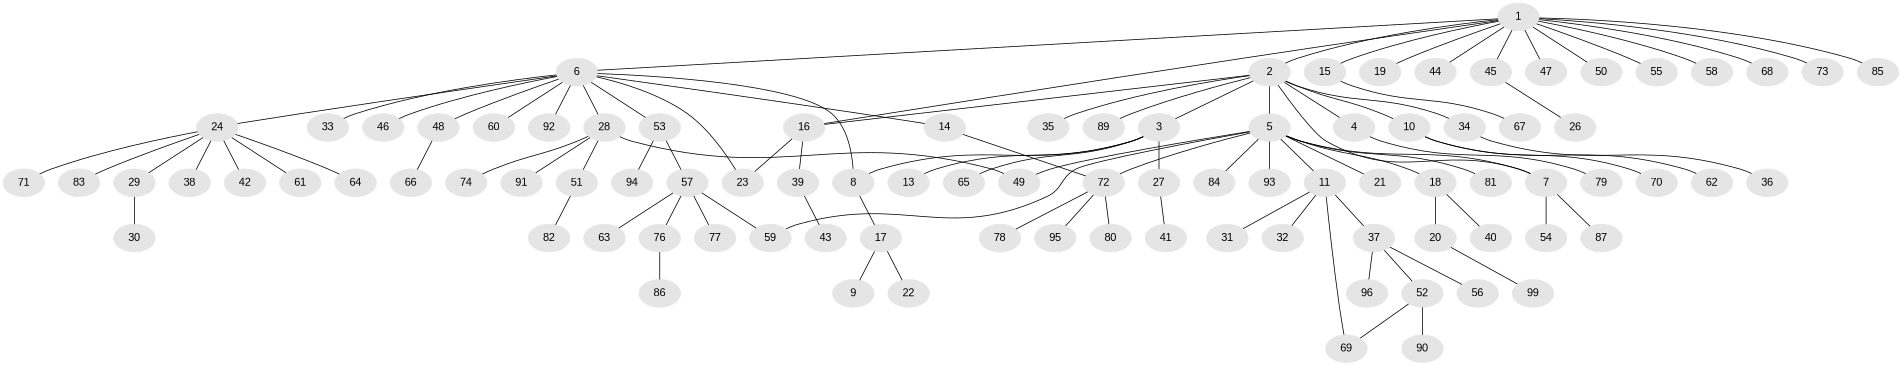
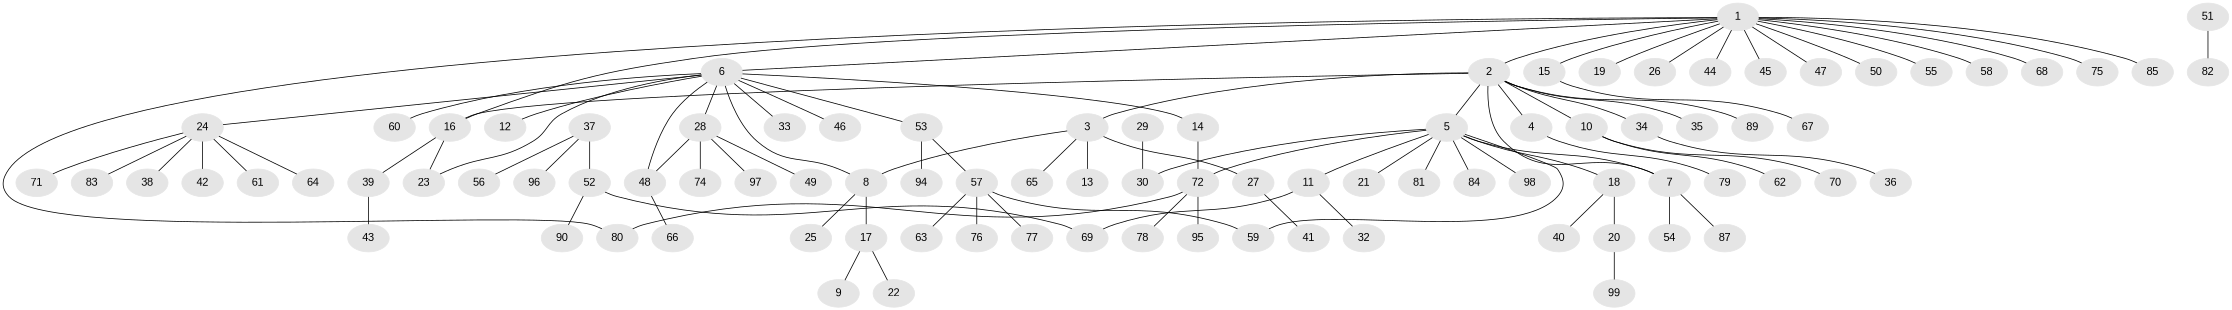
edge "1" -- "80": added
node "73": label "73" -> "75"
edge "45" -- "26": now "1" -- "26"
node "92": label "92" -> "12"
edge "5" -- "49": now "5" -- "30"
edge "24" -- "29": removed
edge "28" -- "51": now "28" -- "48"
node "91": label "91" -> "97"
node "93": label "93" -> "98"
edge "11" -- "37": removed
node "25": added
node "31": removed
node "86": removed
